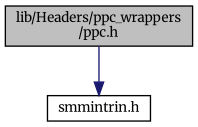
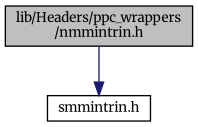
node "lib/Headers/ppc_wrappers /ppc.h": label "lib/Headers/ppc_wrappers /ppc.h" -> "lib/Headers/ppc_wrappers /nmmintrin.h"
